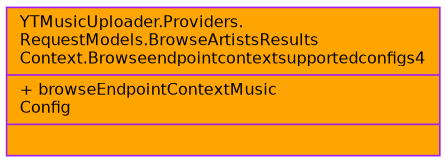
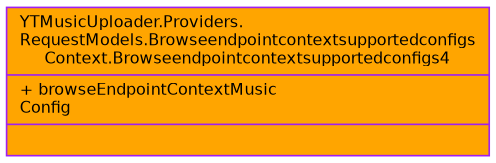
node "YTMusicUploader.Providers.": text "RequestModels.BrowseArtistsResults" -> "RequestModels.Browseendpointcontextsupportedconfigs"
